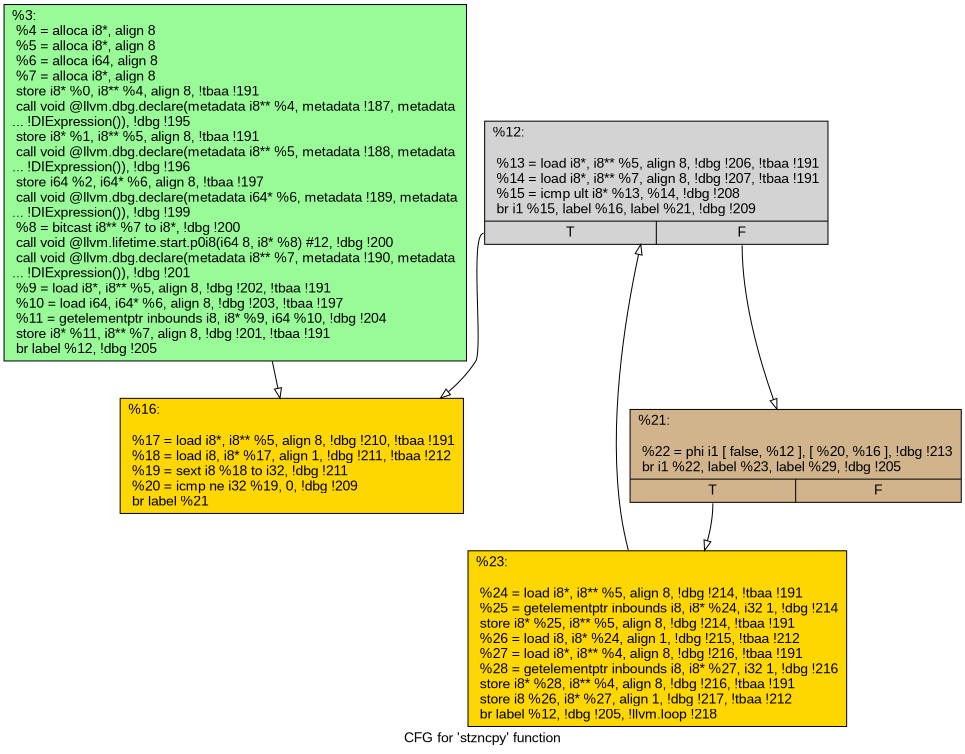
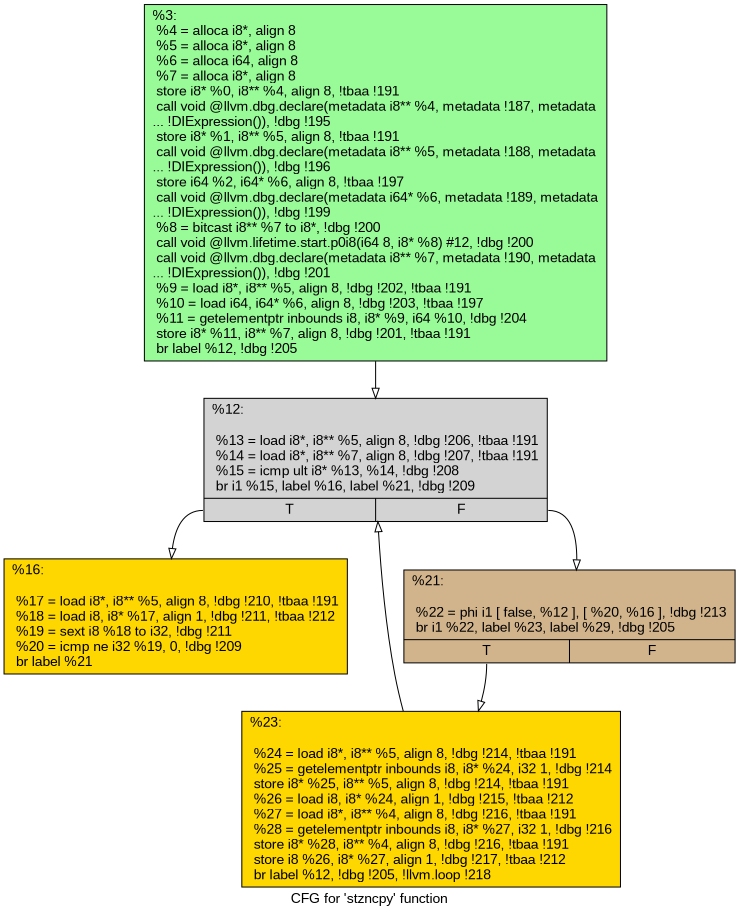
edge "%3:" -> "%16:": now "%3:" -> "%12:"
